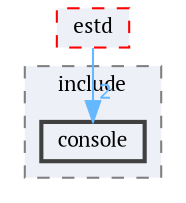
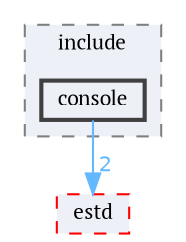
edge "estd" -> "console": reversed
